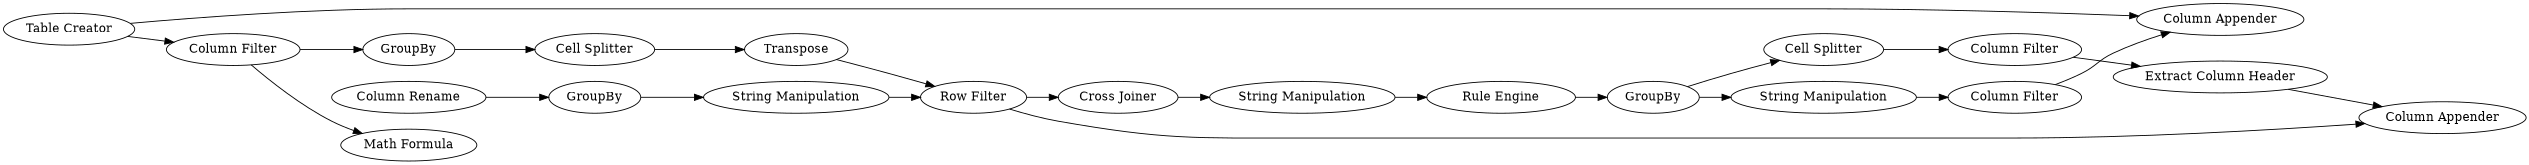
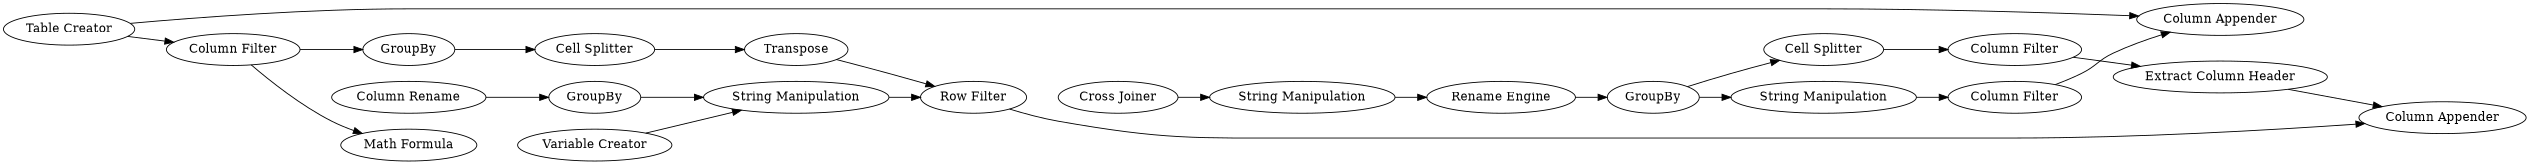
edge "Row Filter" -> "Cross Joiner": removed
node "Rule Engine": label "Rule Engine" -> "Rename Engine"
node "Variable Creator": added
